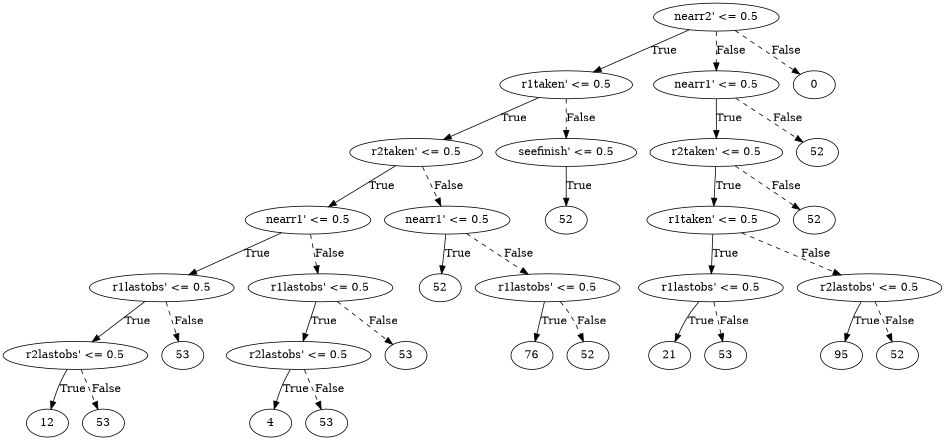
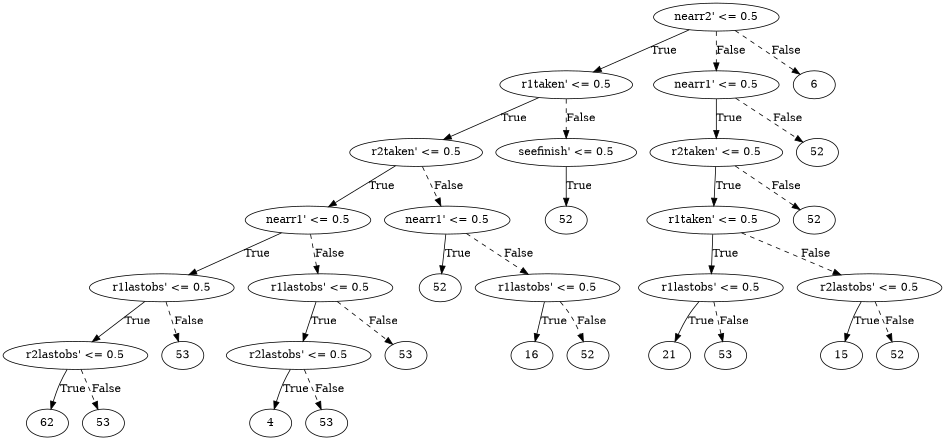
node "0": label "0" -> "6"
node "76": label "76" -> "16"
node "95": label "95" -> "15"
node "12": label "12" -> "62"
